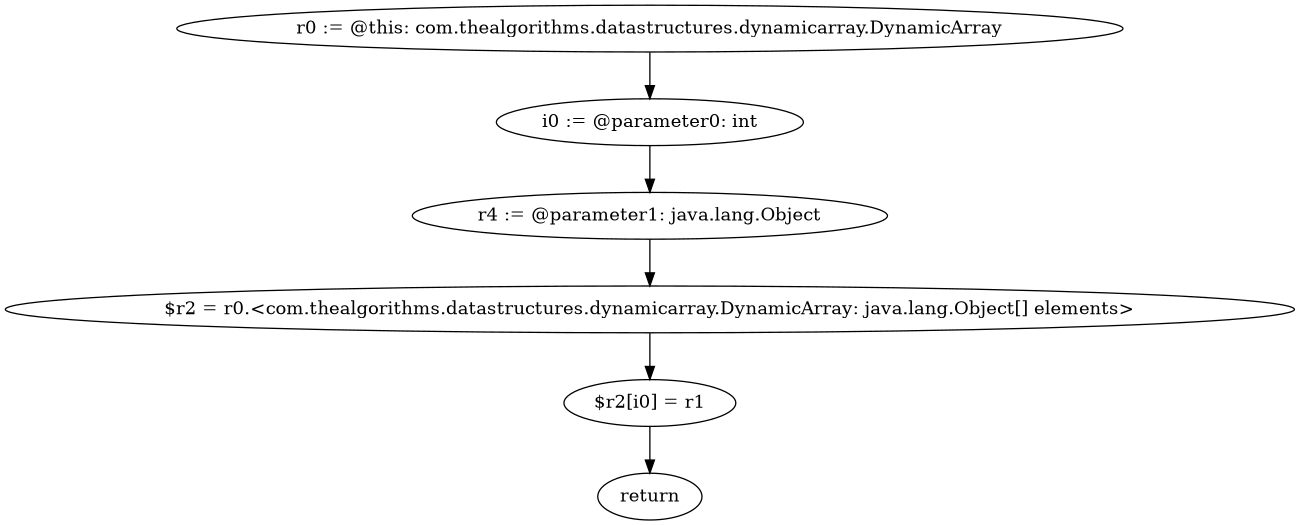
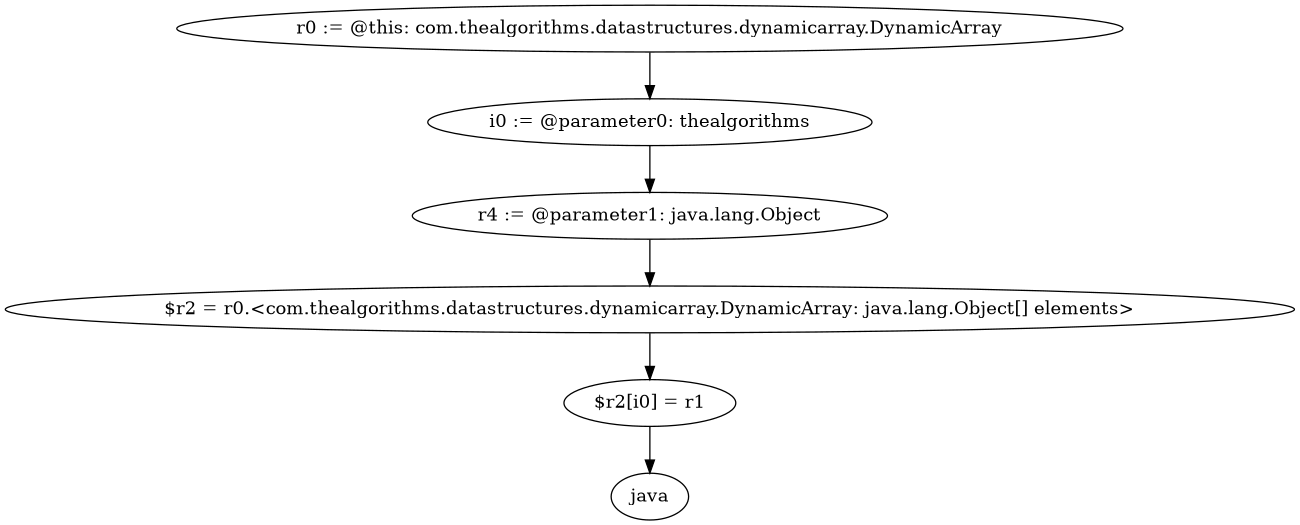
node "i0 := @parameter0: int": label "i0 := @parameter0: int" -> "i0 := @parameter0: thealgorithms"
node "return": label "return" -> "java"
